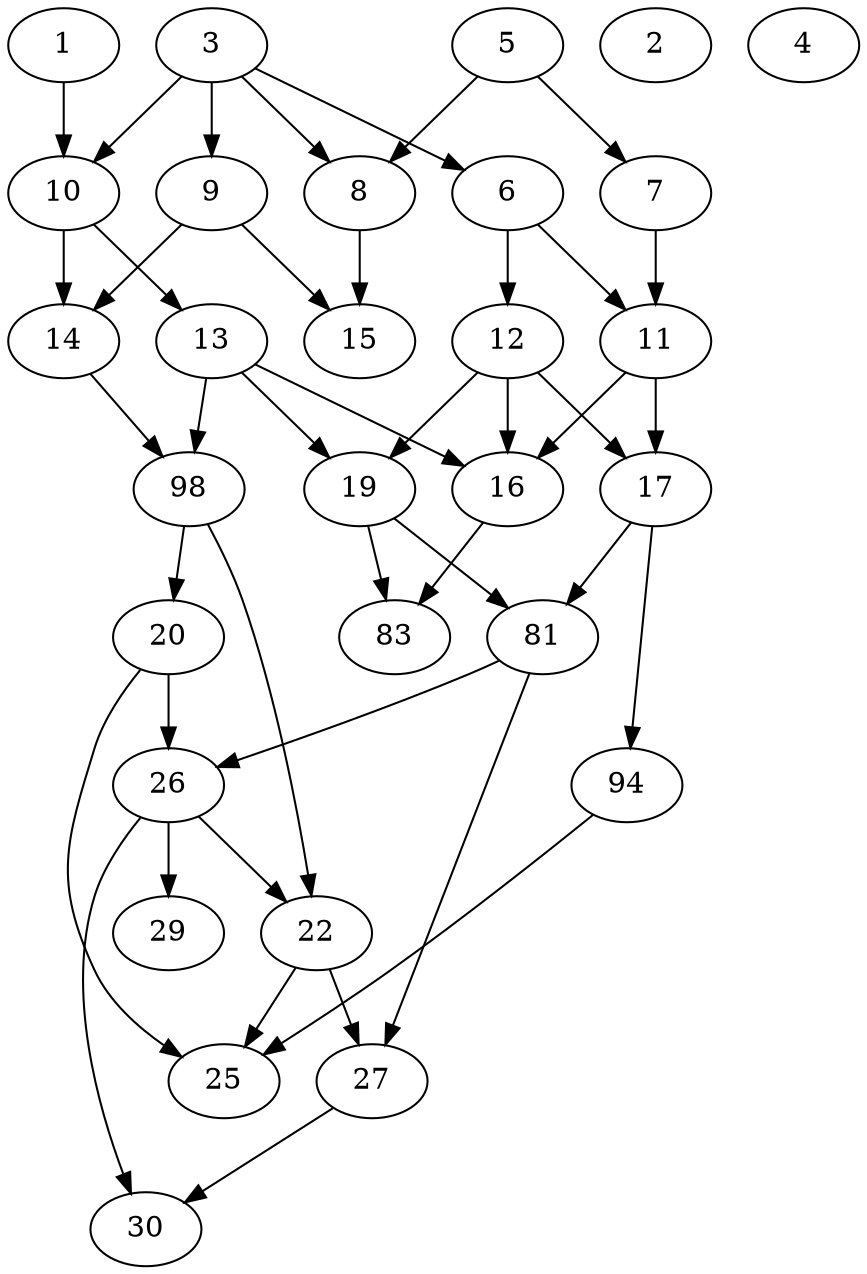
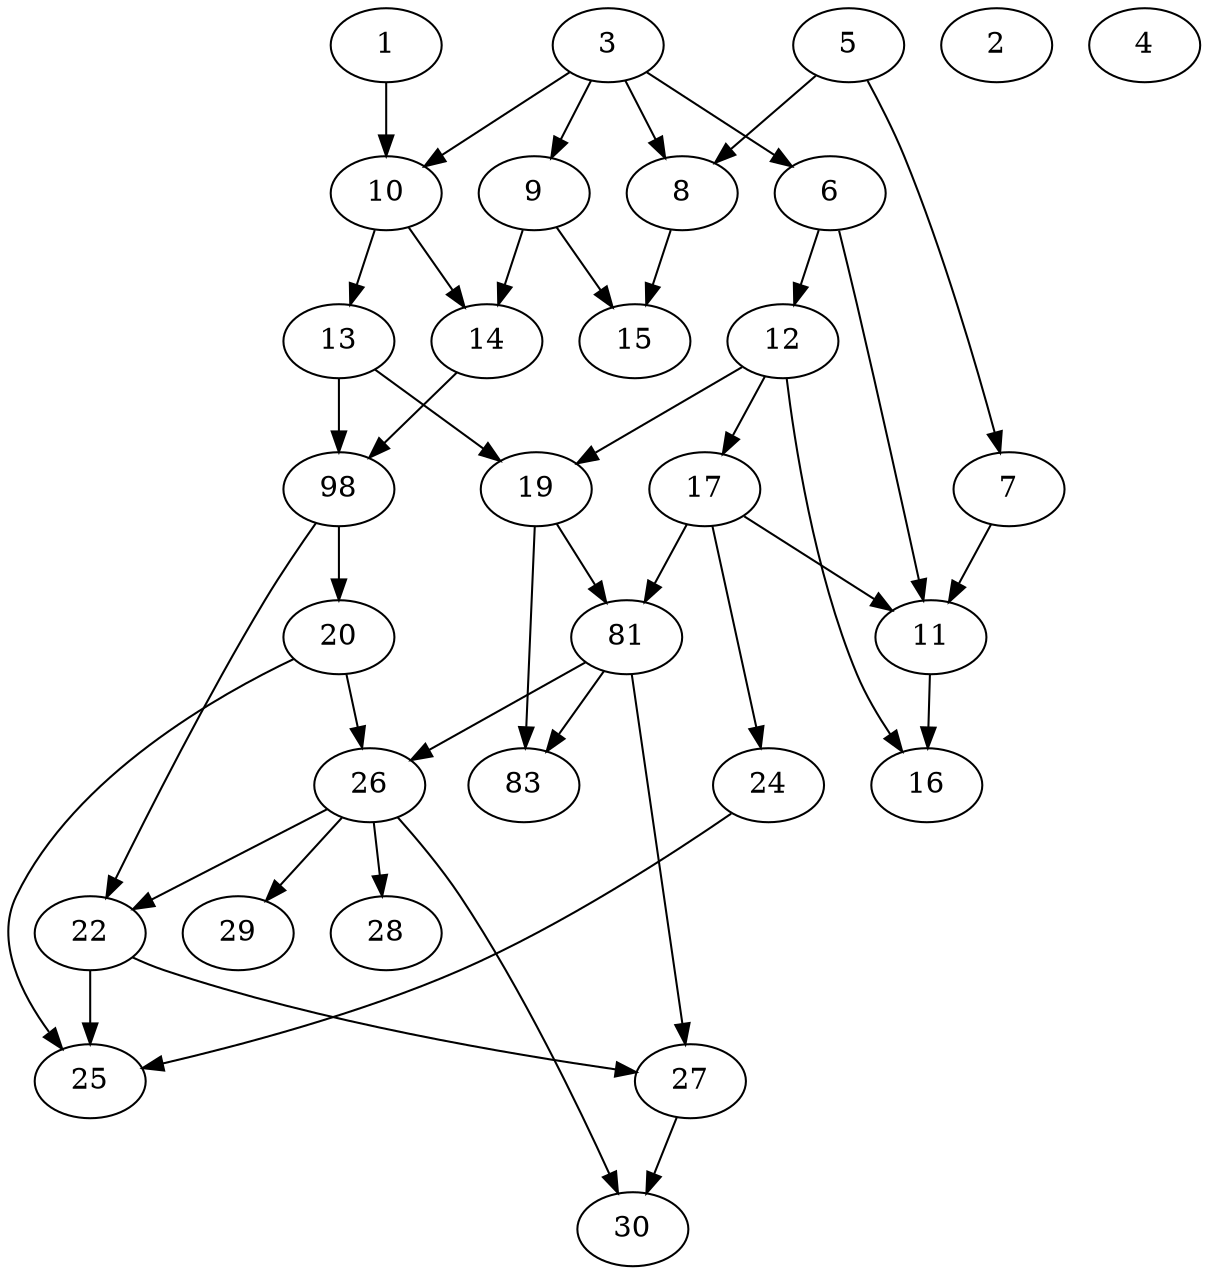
edge "11" -> "17": reversed
edge "13" -> "16": removed
edge "16" -> "83": now "81" -> "83"
node "94": label "94" -> "24"
node "28": added
